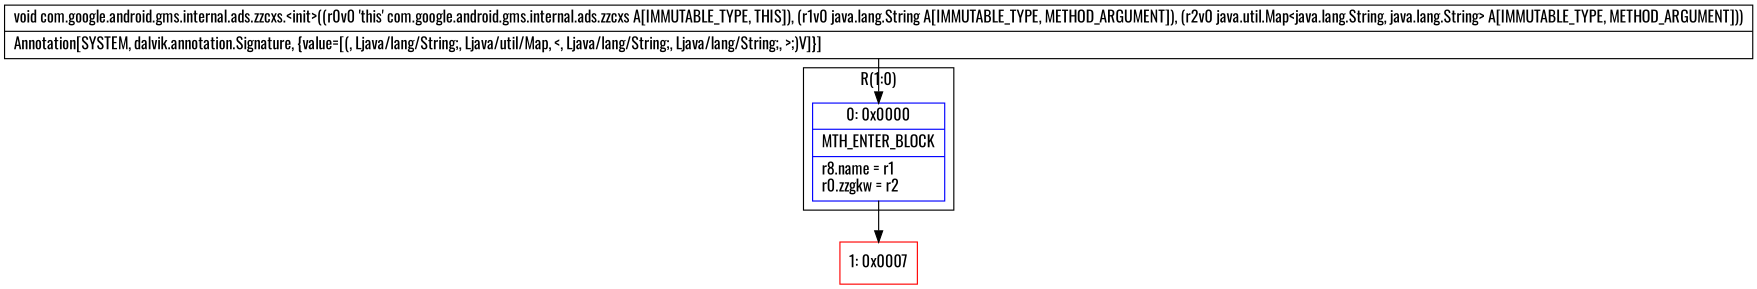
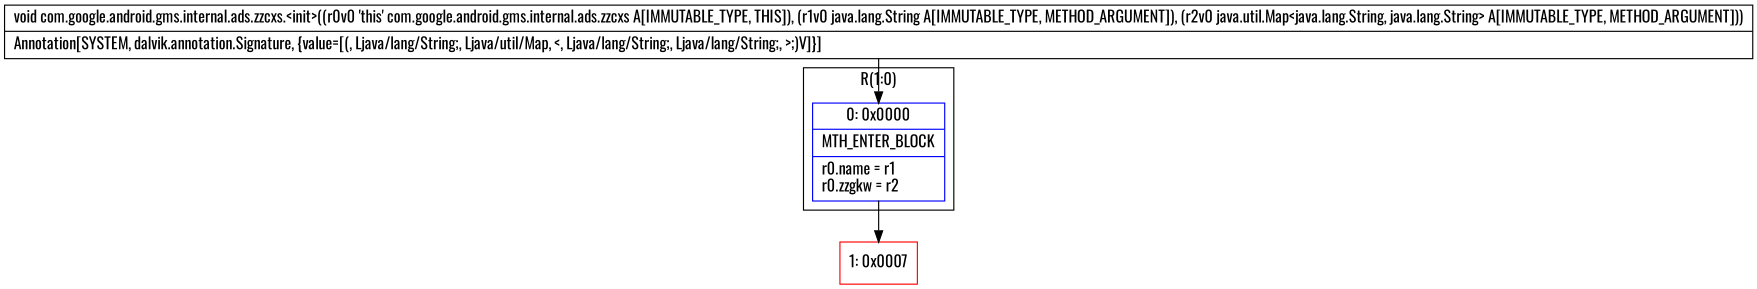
node "0: 0x0000": text "r8.name = r1" -> "r0.name = r1"
